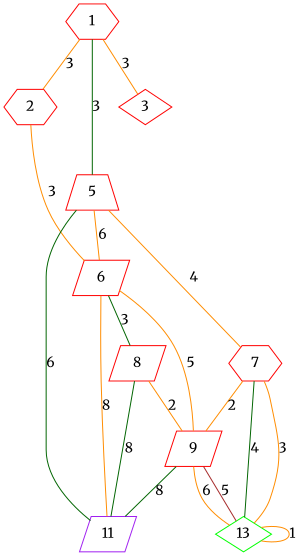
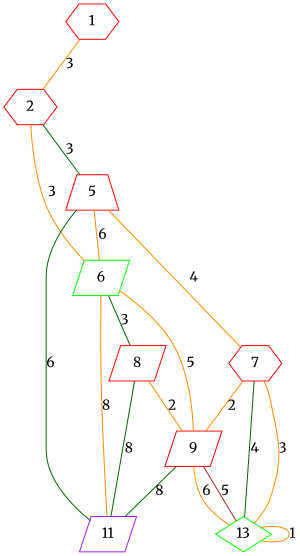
edge "1" -- "5": now "2" -- "5"
node "3": removed
node "6": color red -> green
